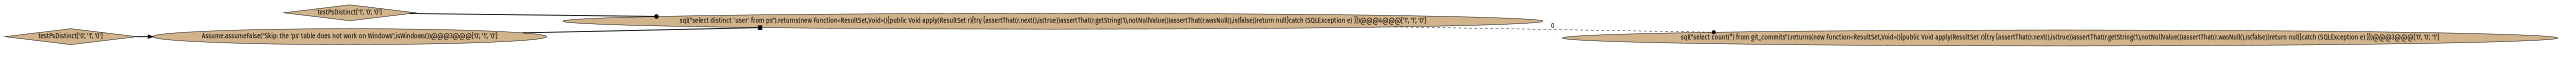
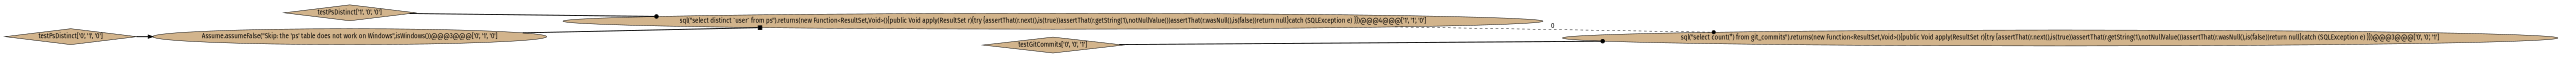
node "testGitCommits['0', '0', '1']": added
